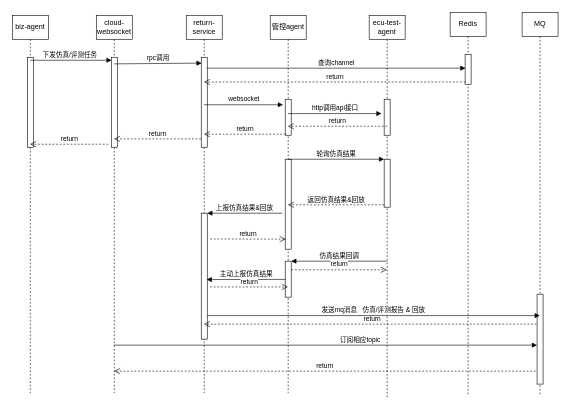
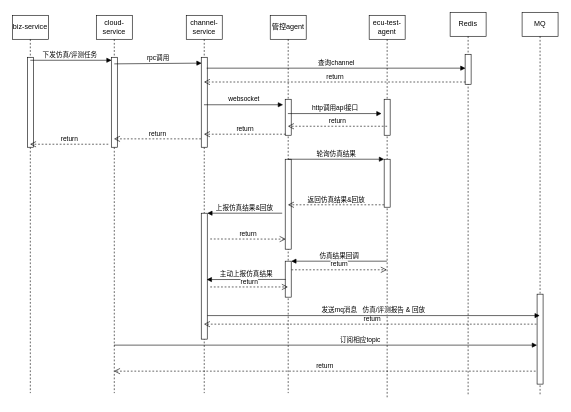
node "biz-agent": label "biz-agent" -> "biz-service"
node "cloud-websocket": label "cloud-websocket" -> "cloud-service"
node "return-service": label "return-service" -> "channel-service"
